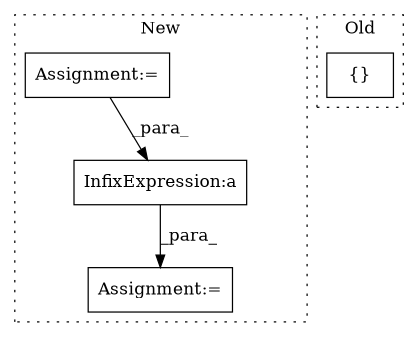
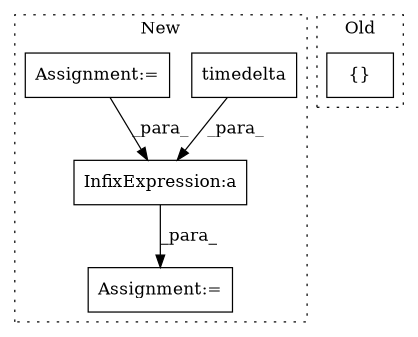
node "timedelta": added
